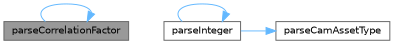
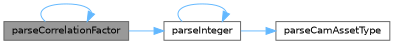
edge "parseCorrelationFactor" -> "parseInteger": added
